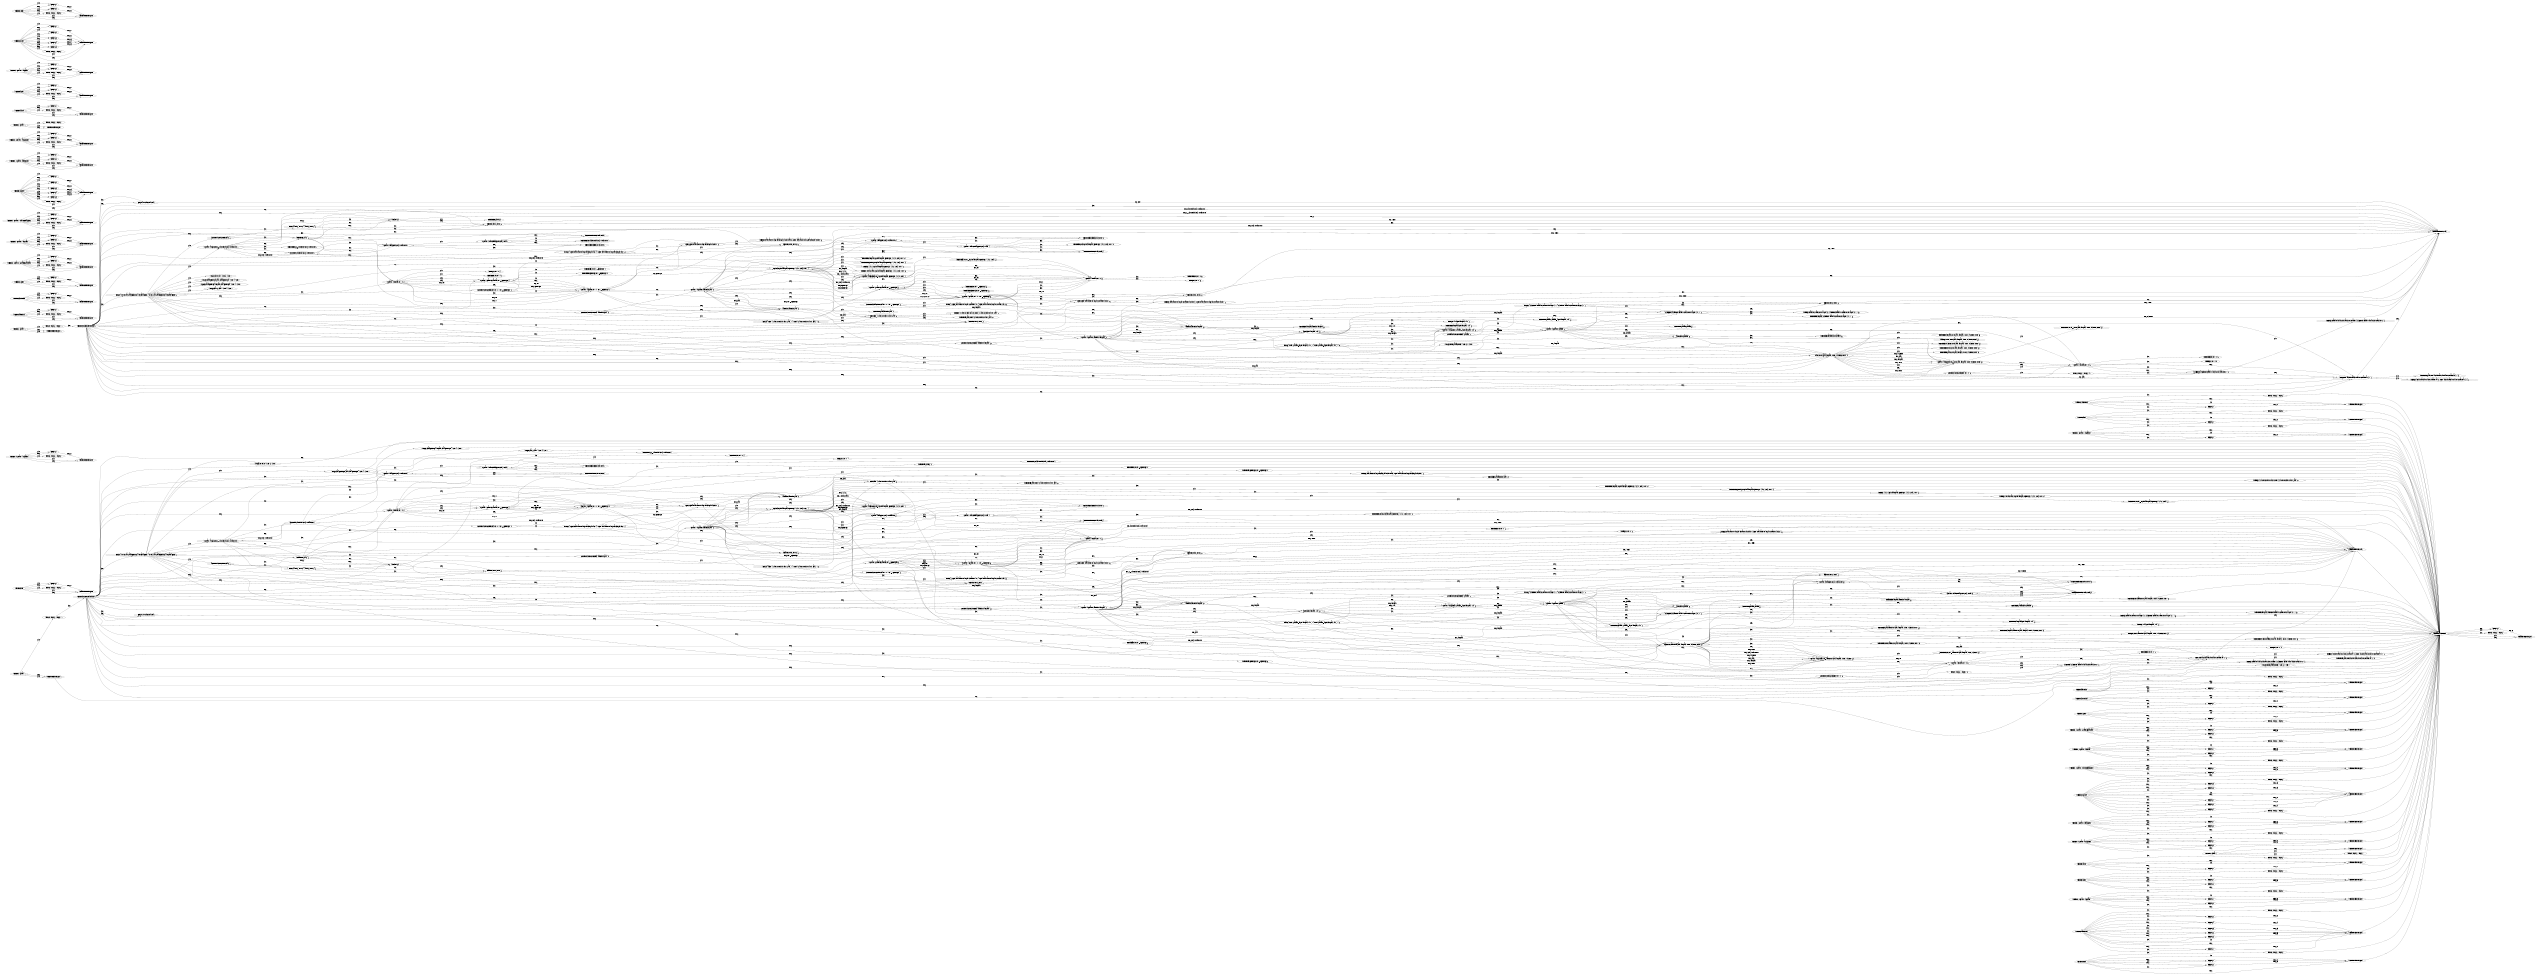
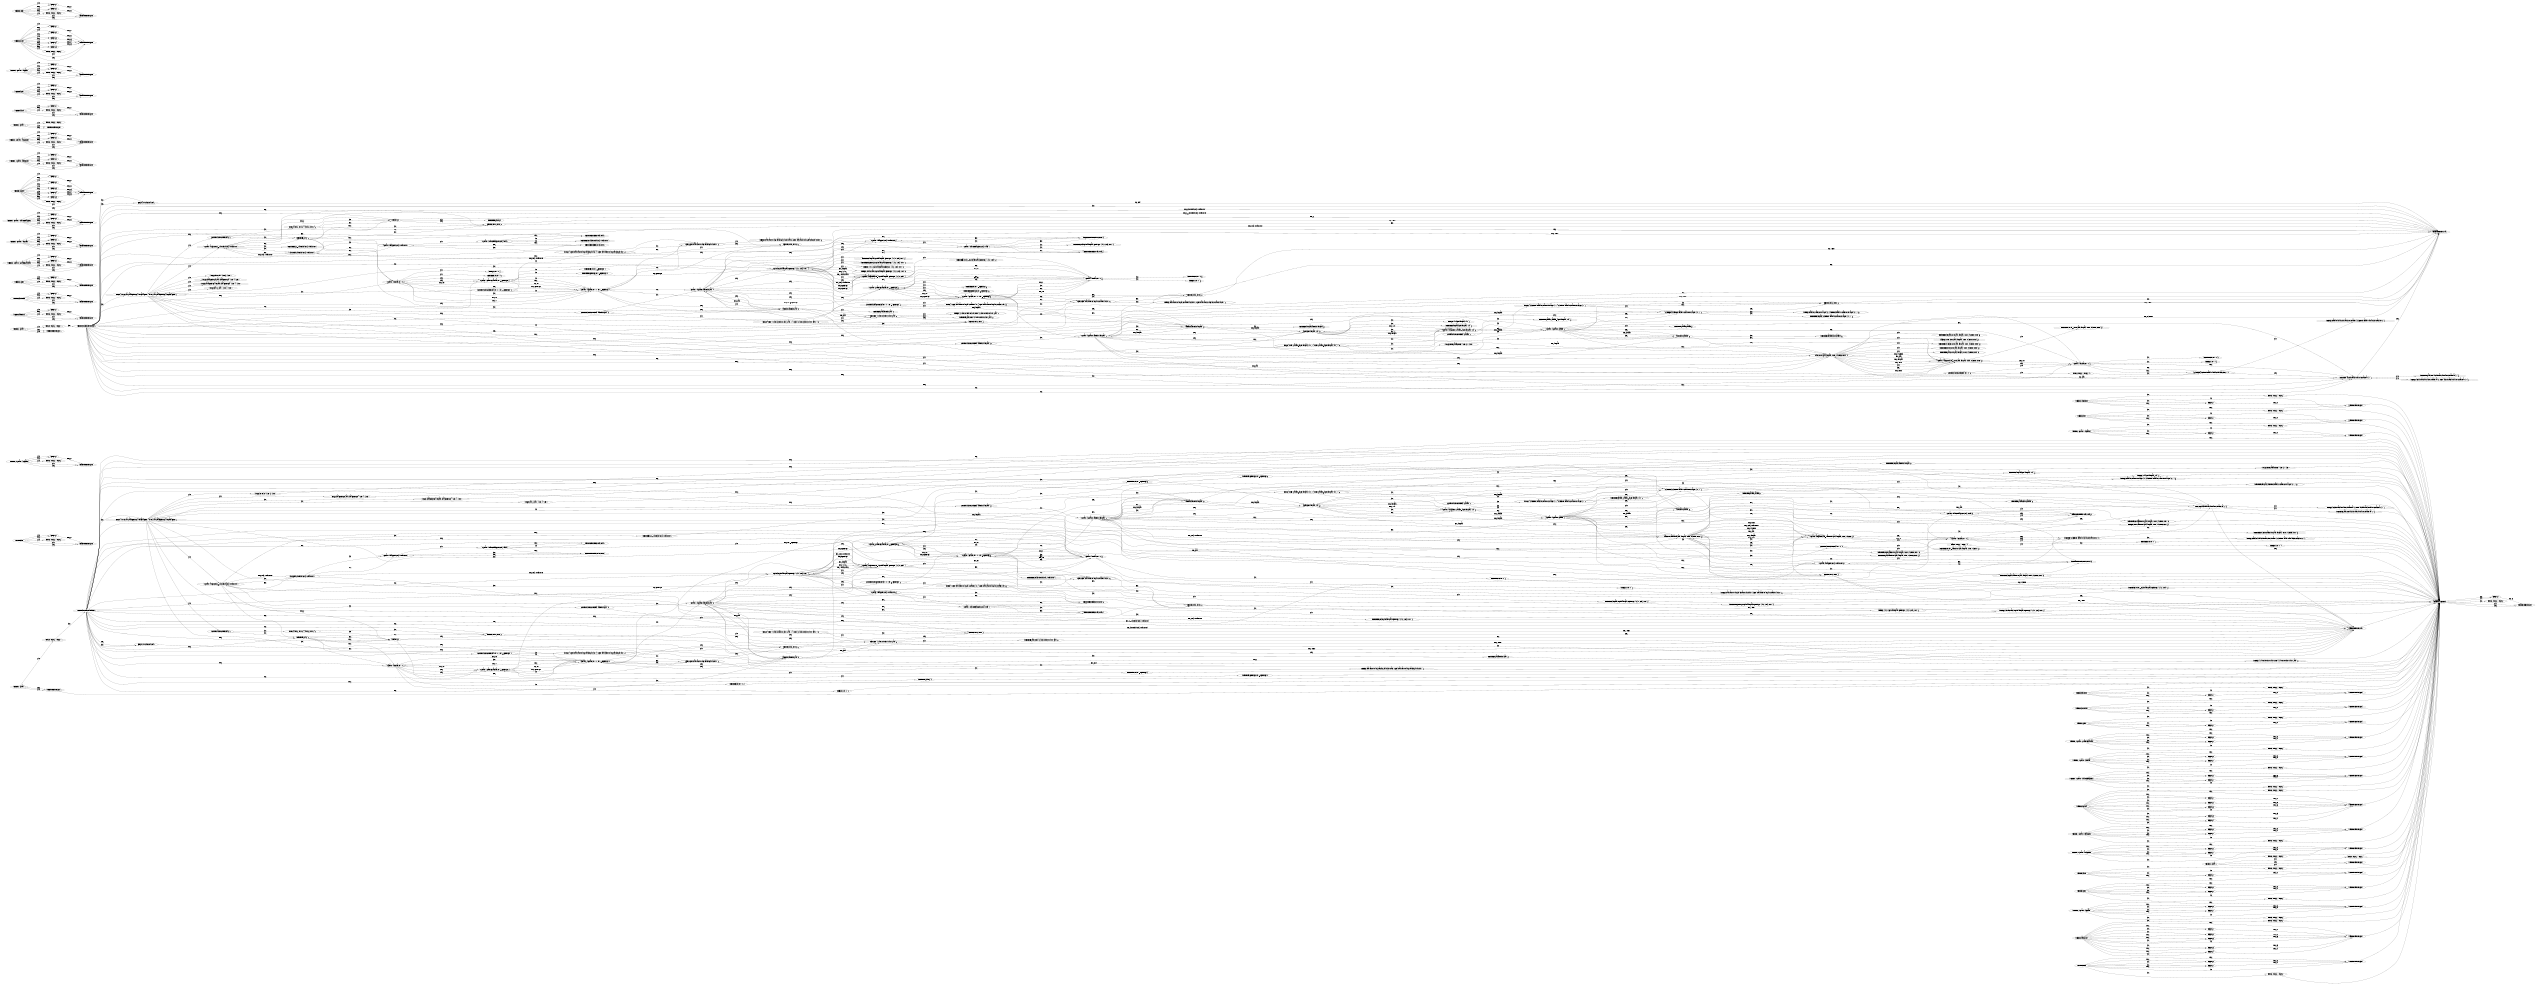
node "(PARAM,p6)": removed
